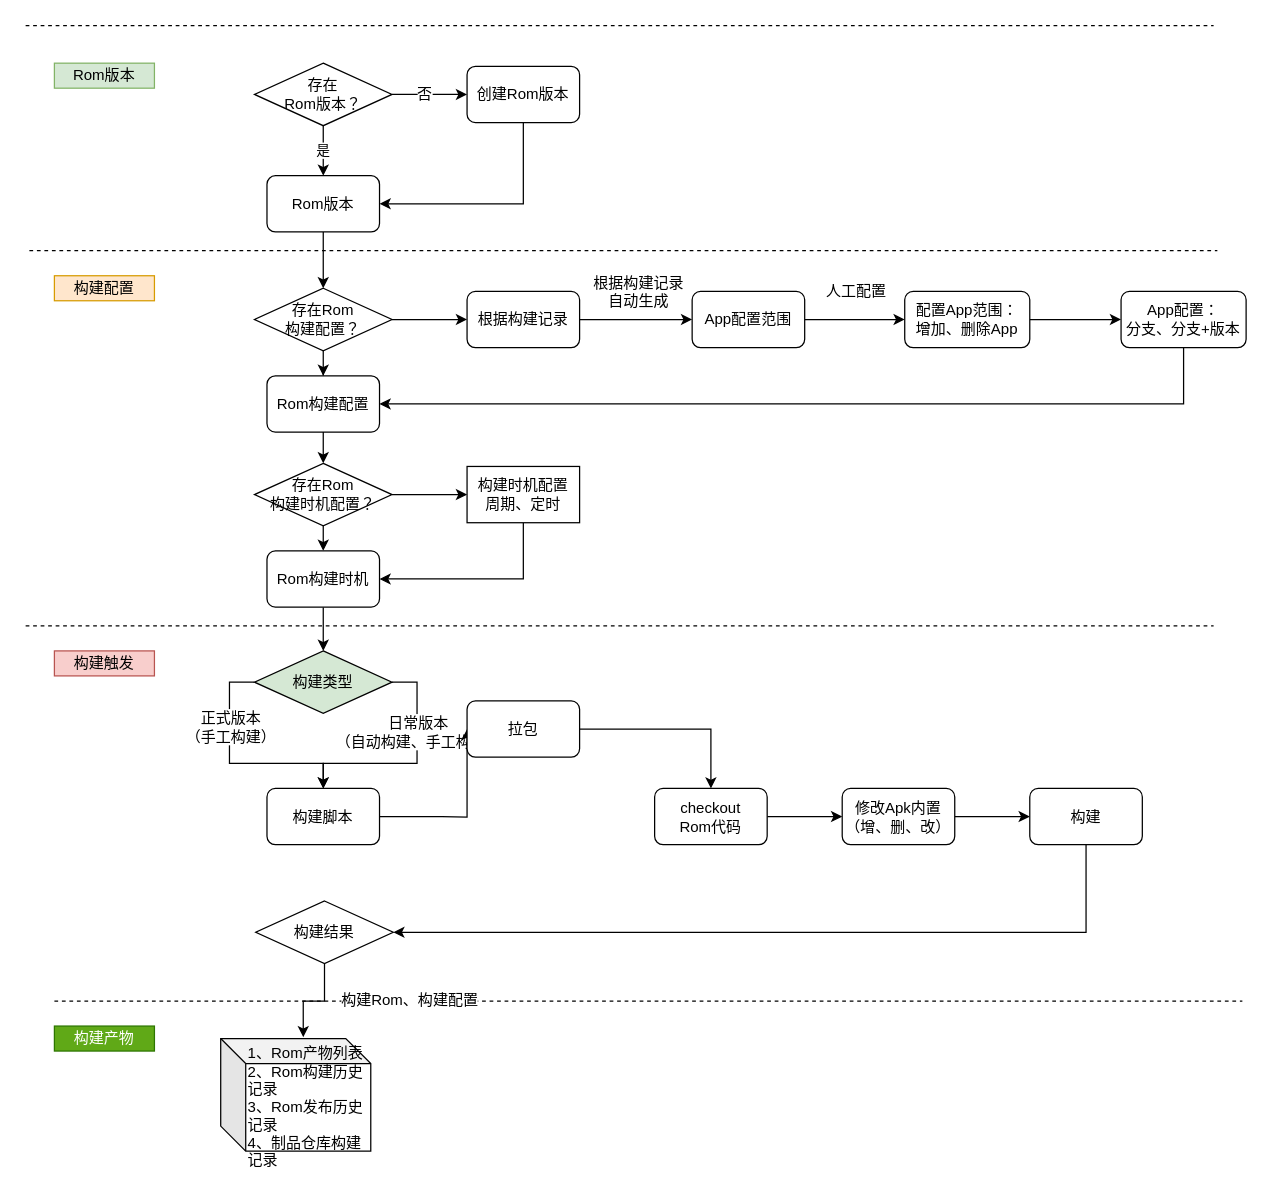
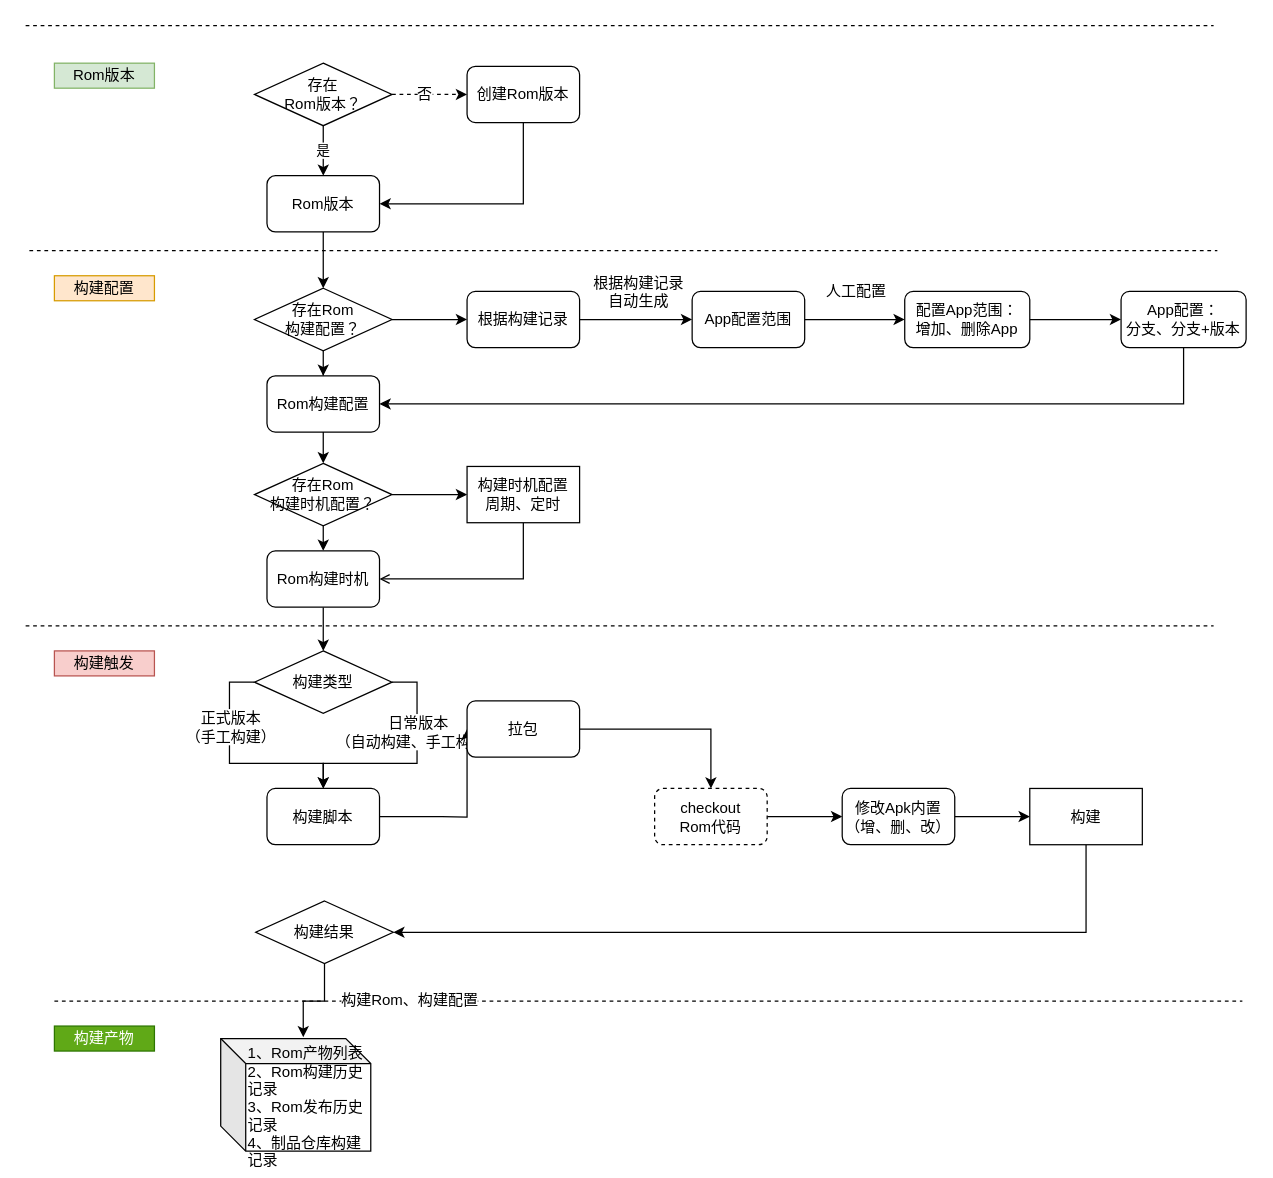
edge "存在 Rom版本？" -> "创建Rom版本": style solid -> dashed
edge "构建时机配置 周期、定时" -> "Rom构建时机": arrowhead classic -> open
node "构建类型": fillcolor #d5e8d4 -> #ffffff
node "checkout Rom代码": style solid -> dashed
node "构建": shape rounded rectangle -> rectangle
